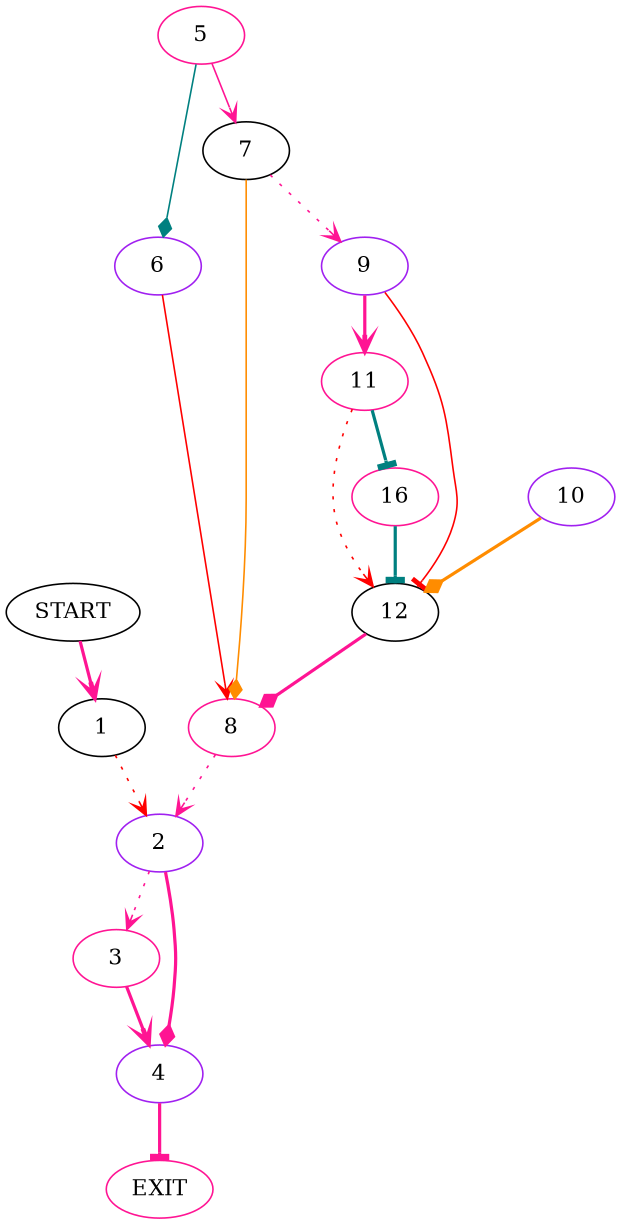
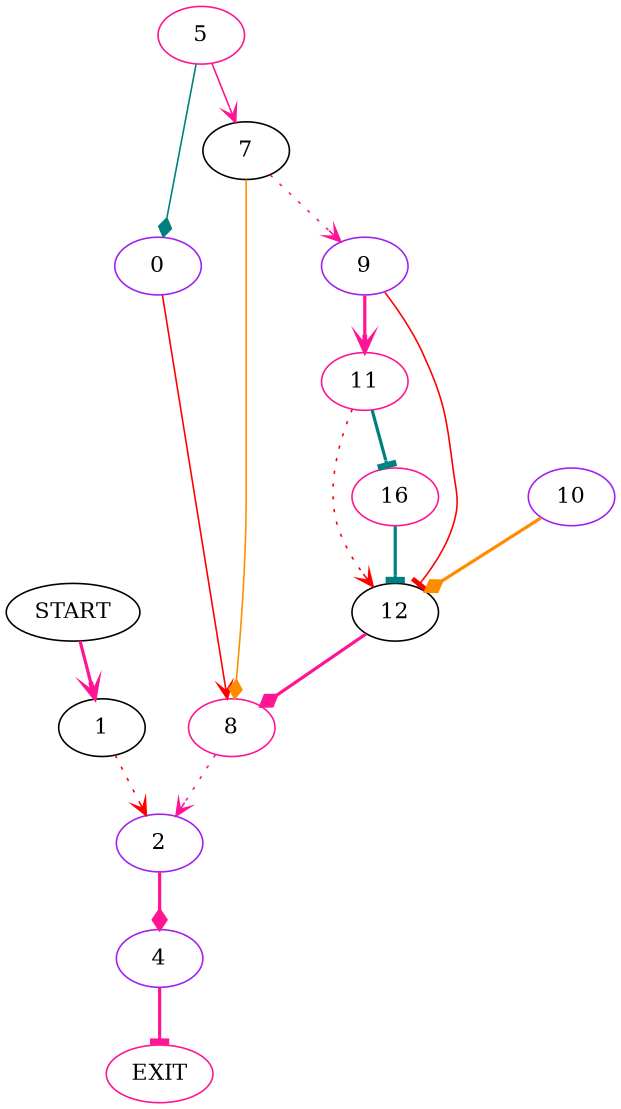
node "6": label "6" -> "0"
node "3": removed
